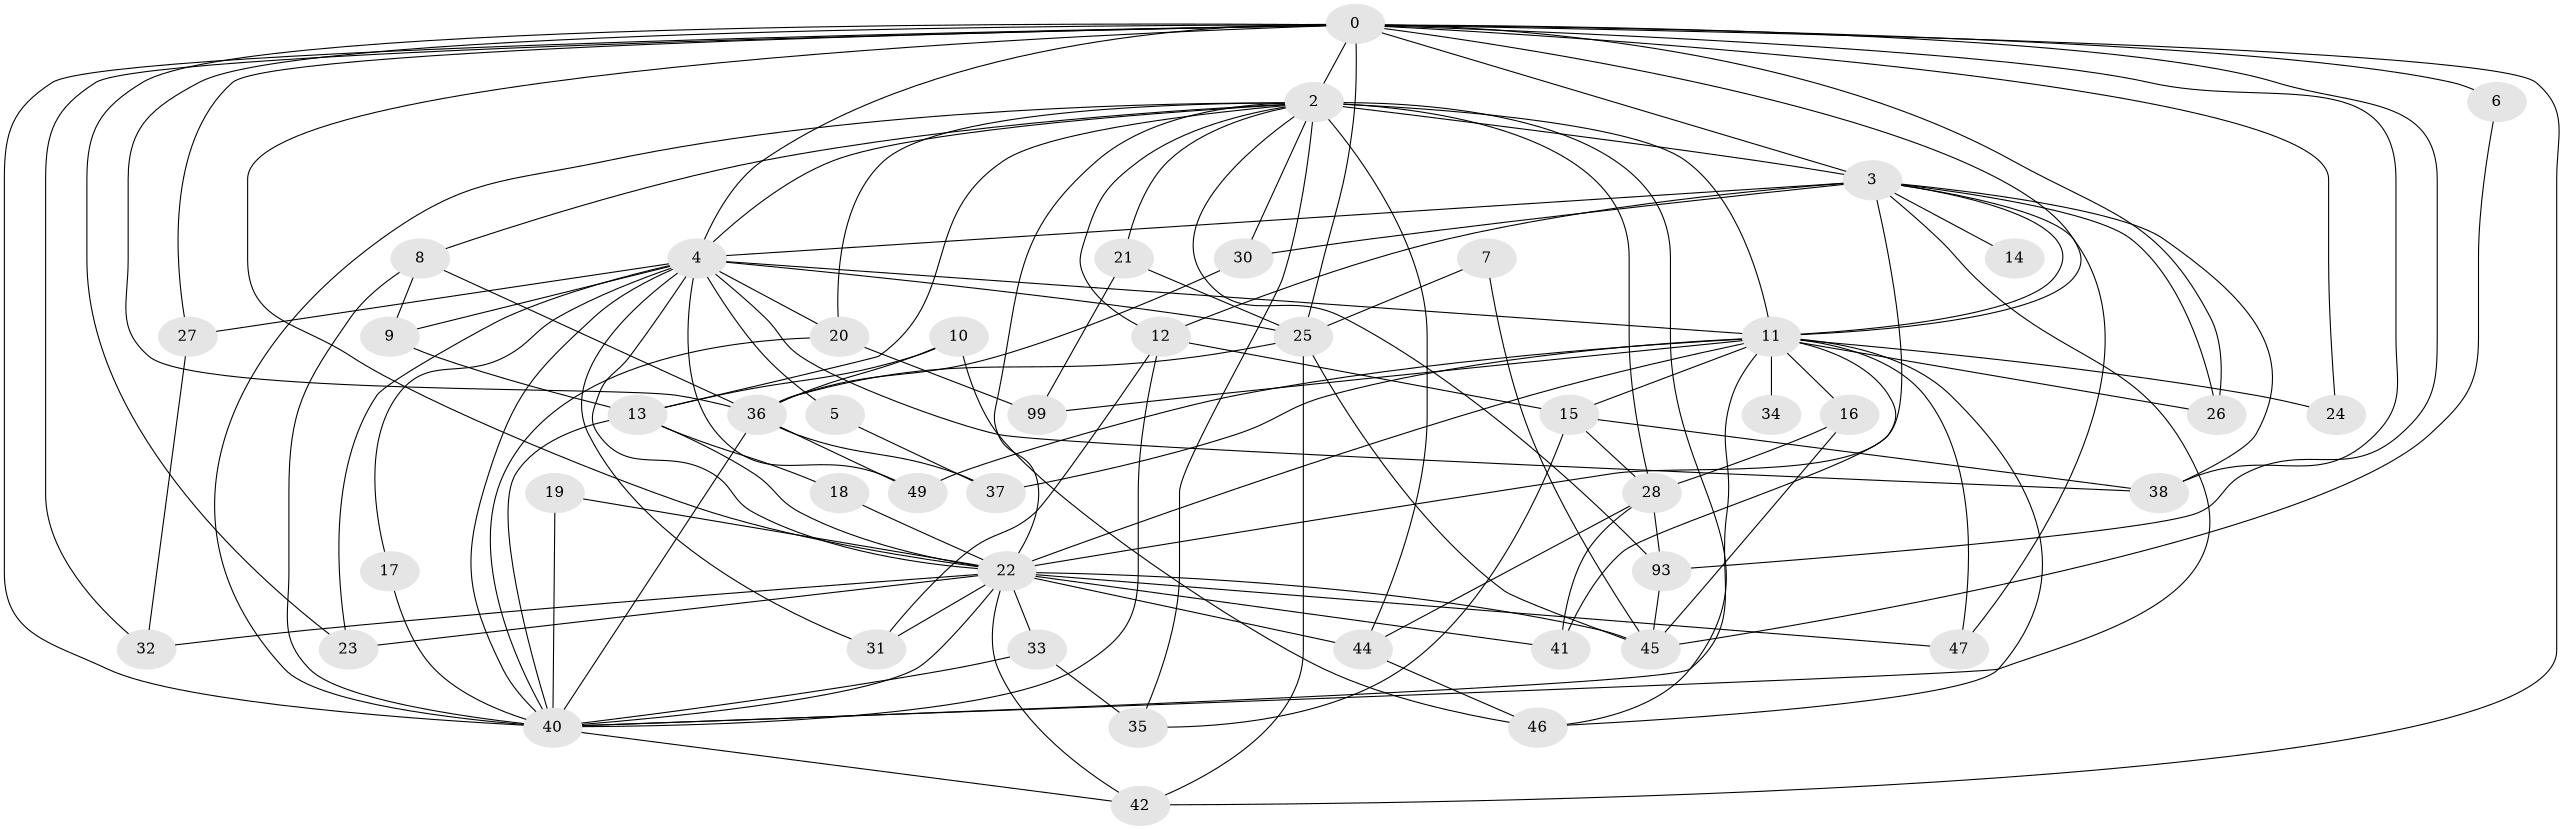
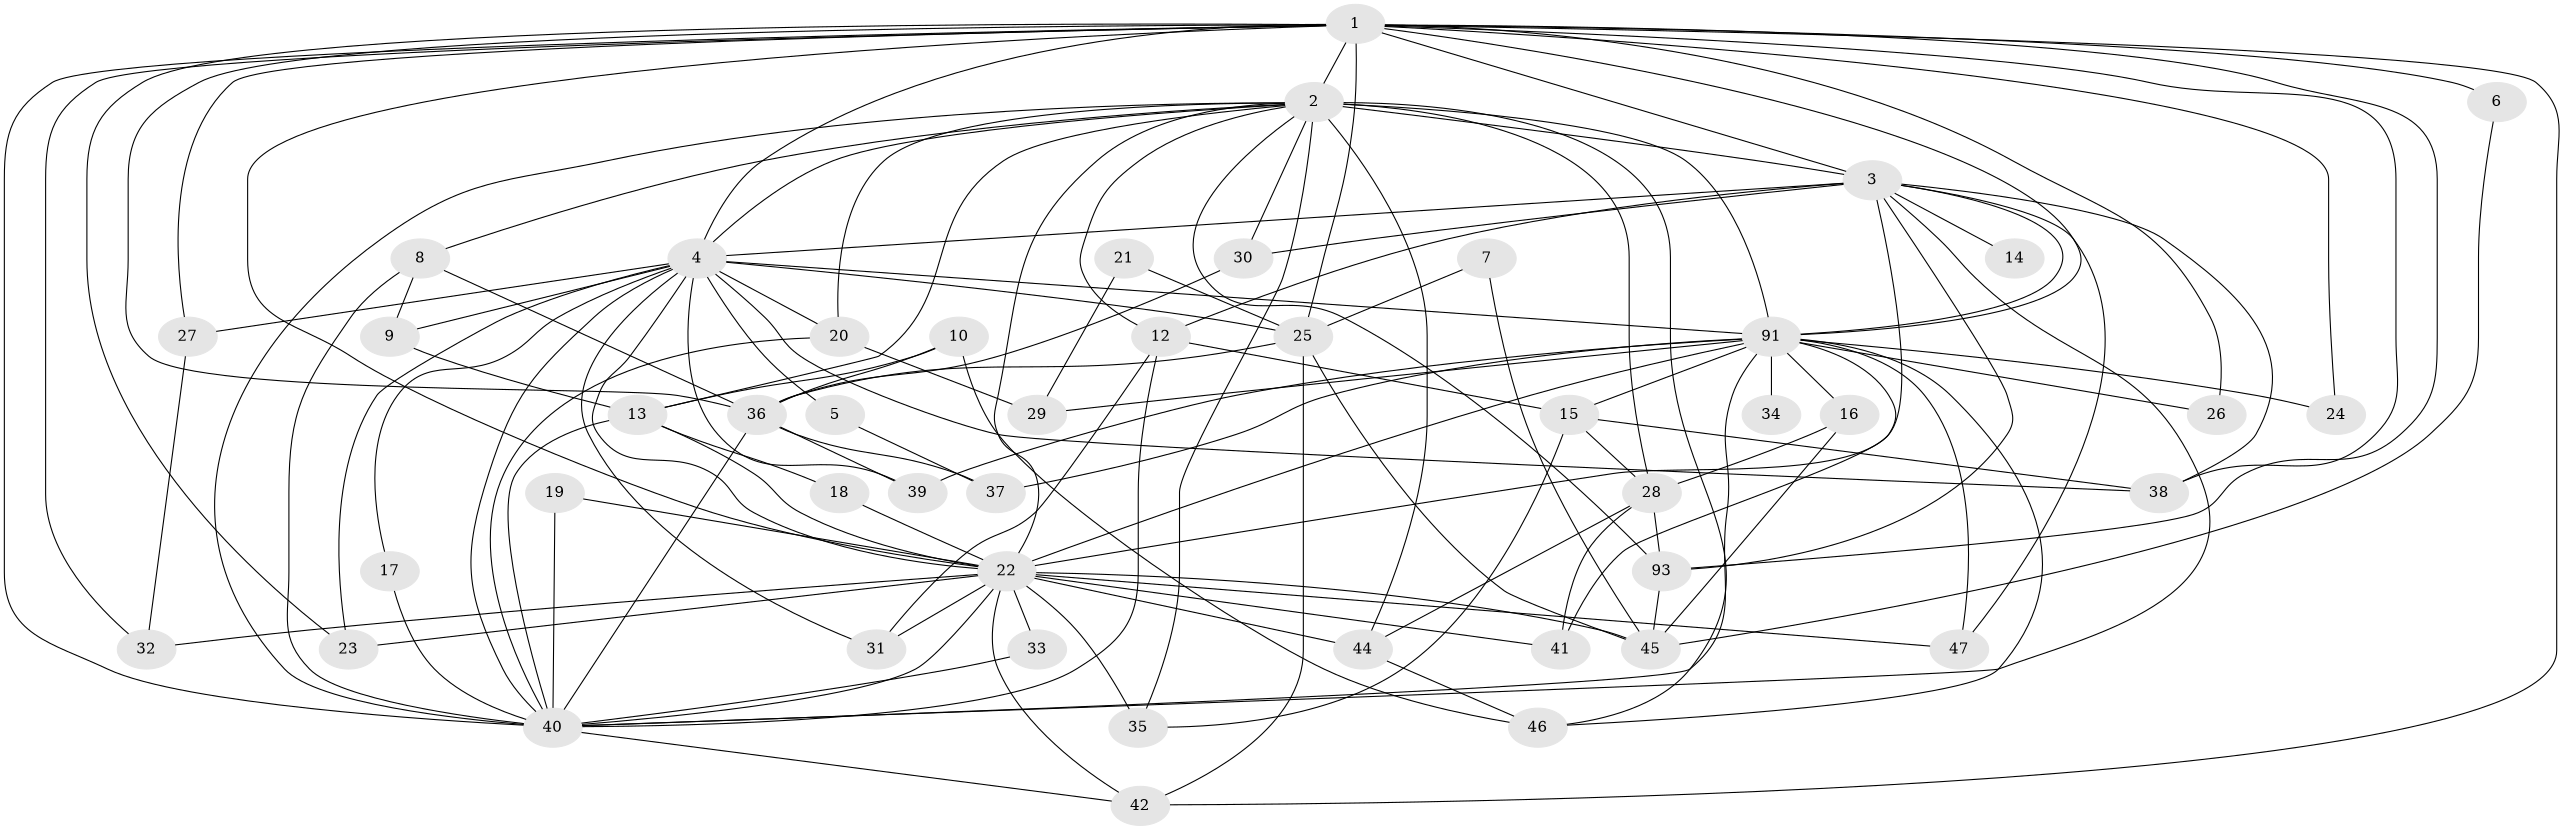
node "0": label "0" -> "1"
edge "2" -- "21": removed
edge "3" -- "26": now "3" -- "93"
node "11": label "11" -> "91"
node "99": label "99" -> "29"
node "49": label "49" -> "39"
edge "33" -- "35": now "22" -- "35"
